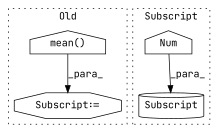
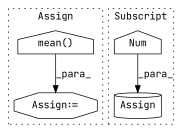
cluster "Old": label "Old" -> "Assign"
node "Subscript:=": label "Subscript:=" -> "Assign:="
node "Subscript": label "Subscript" -> "Assign"
